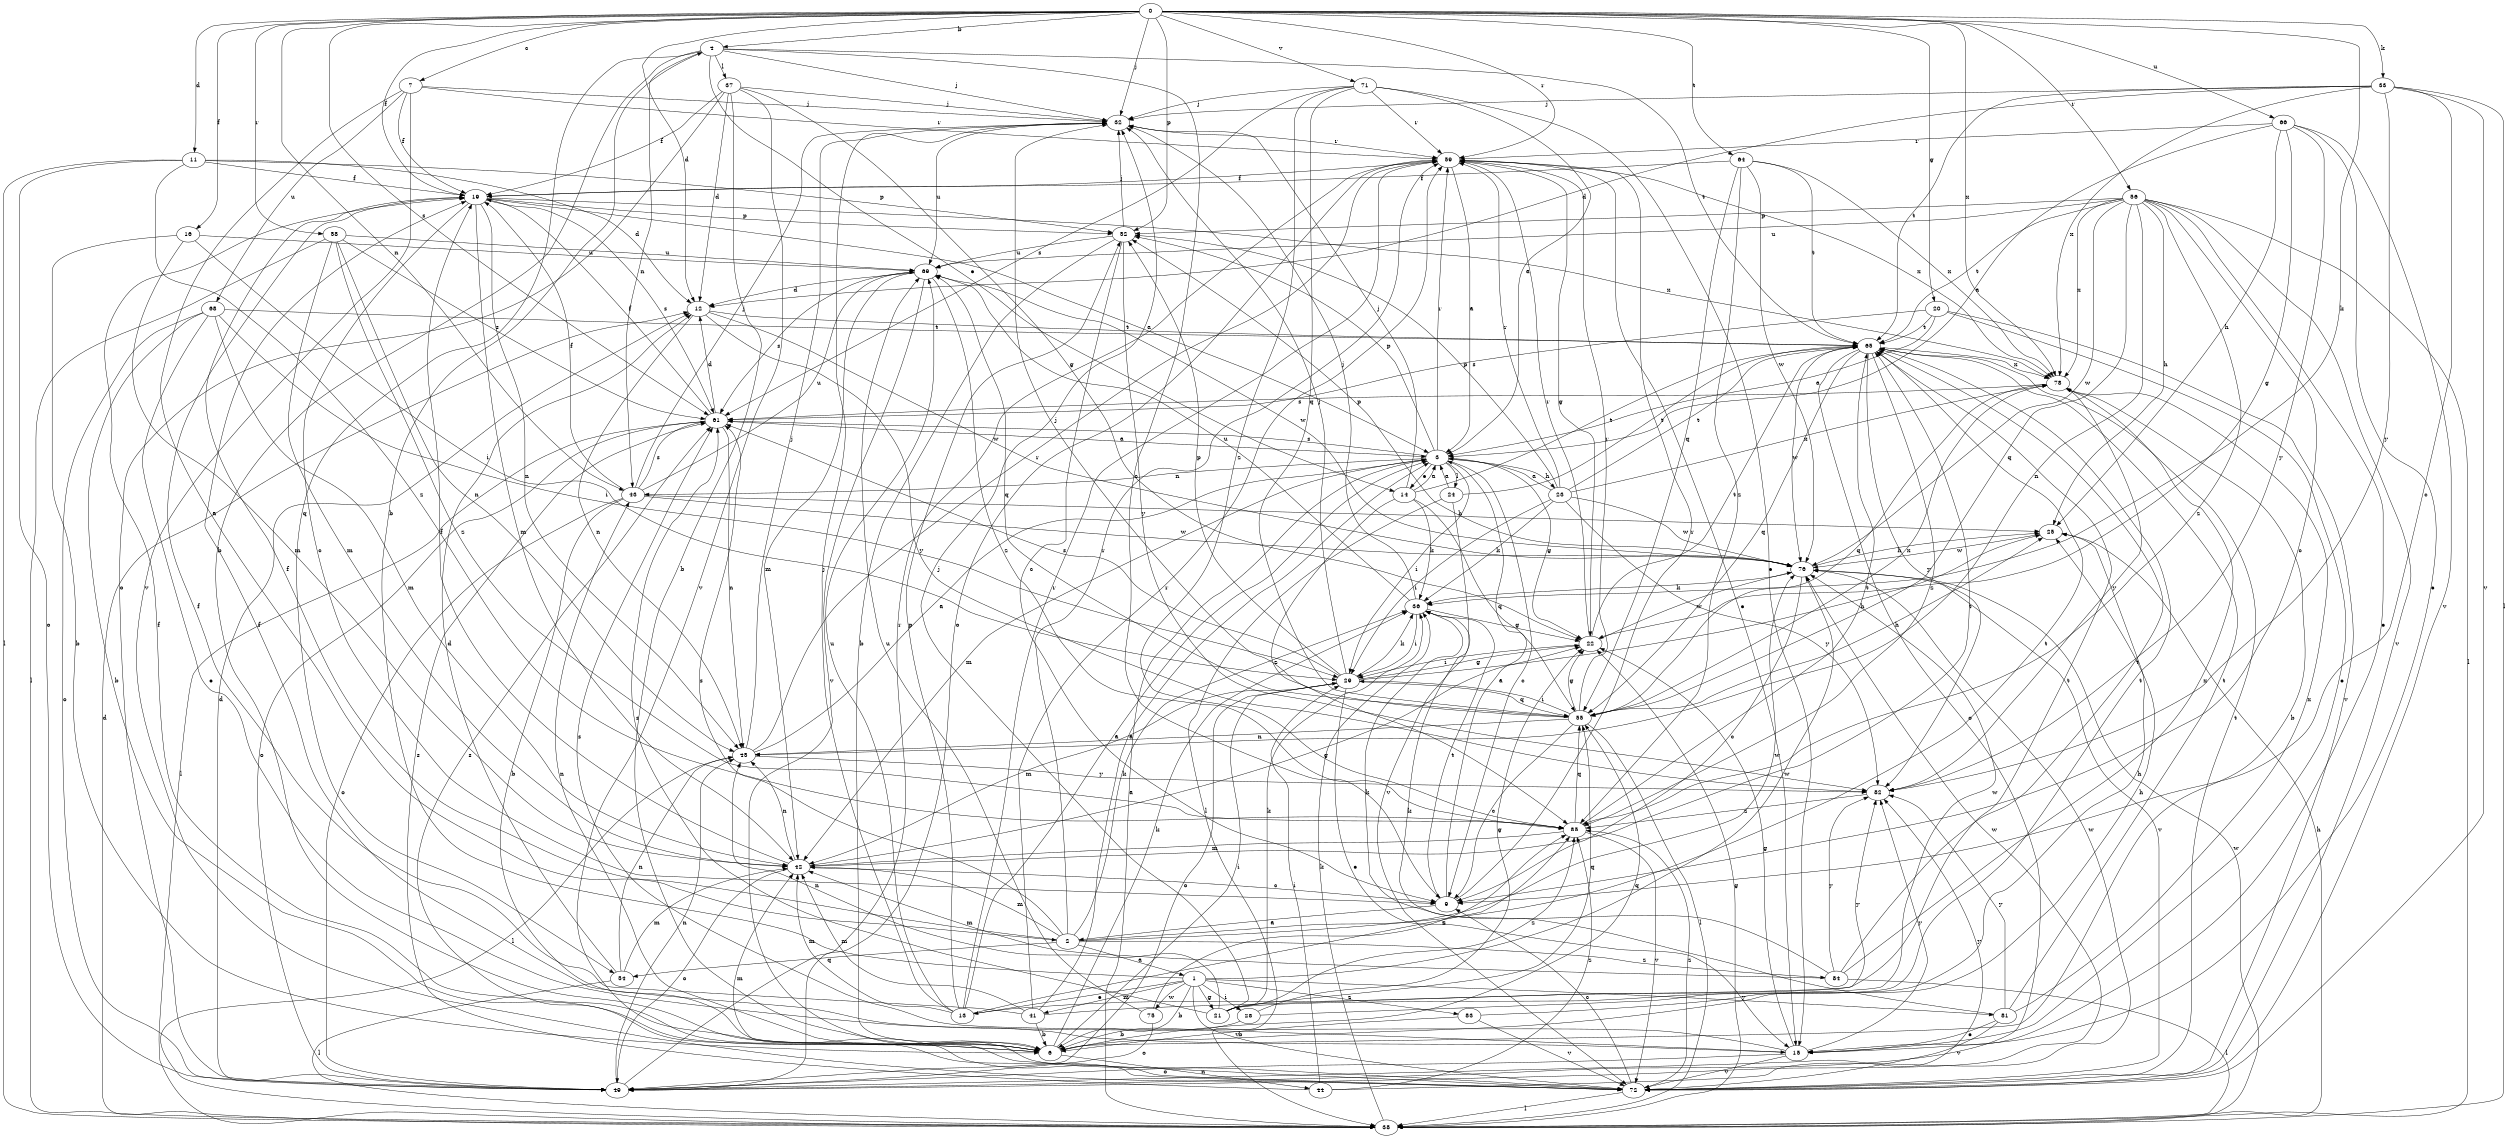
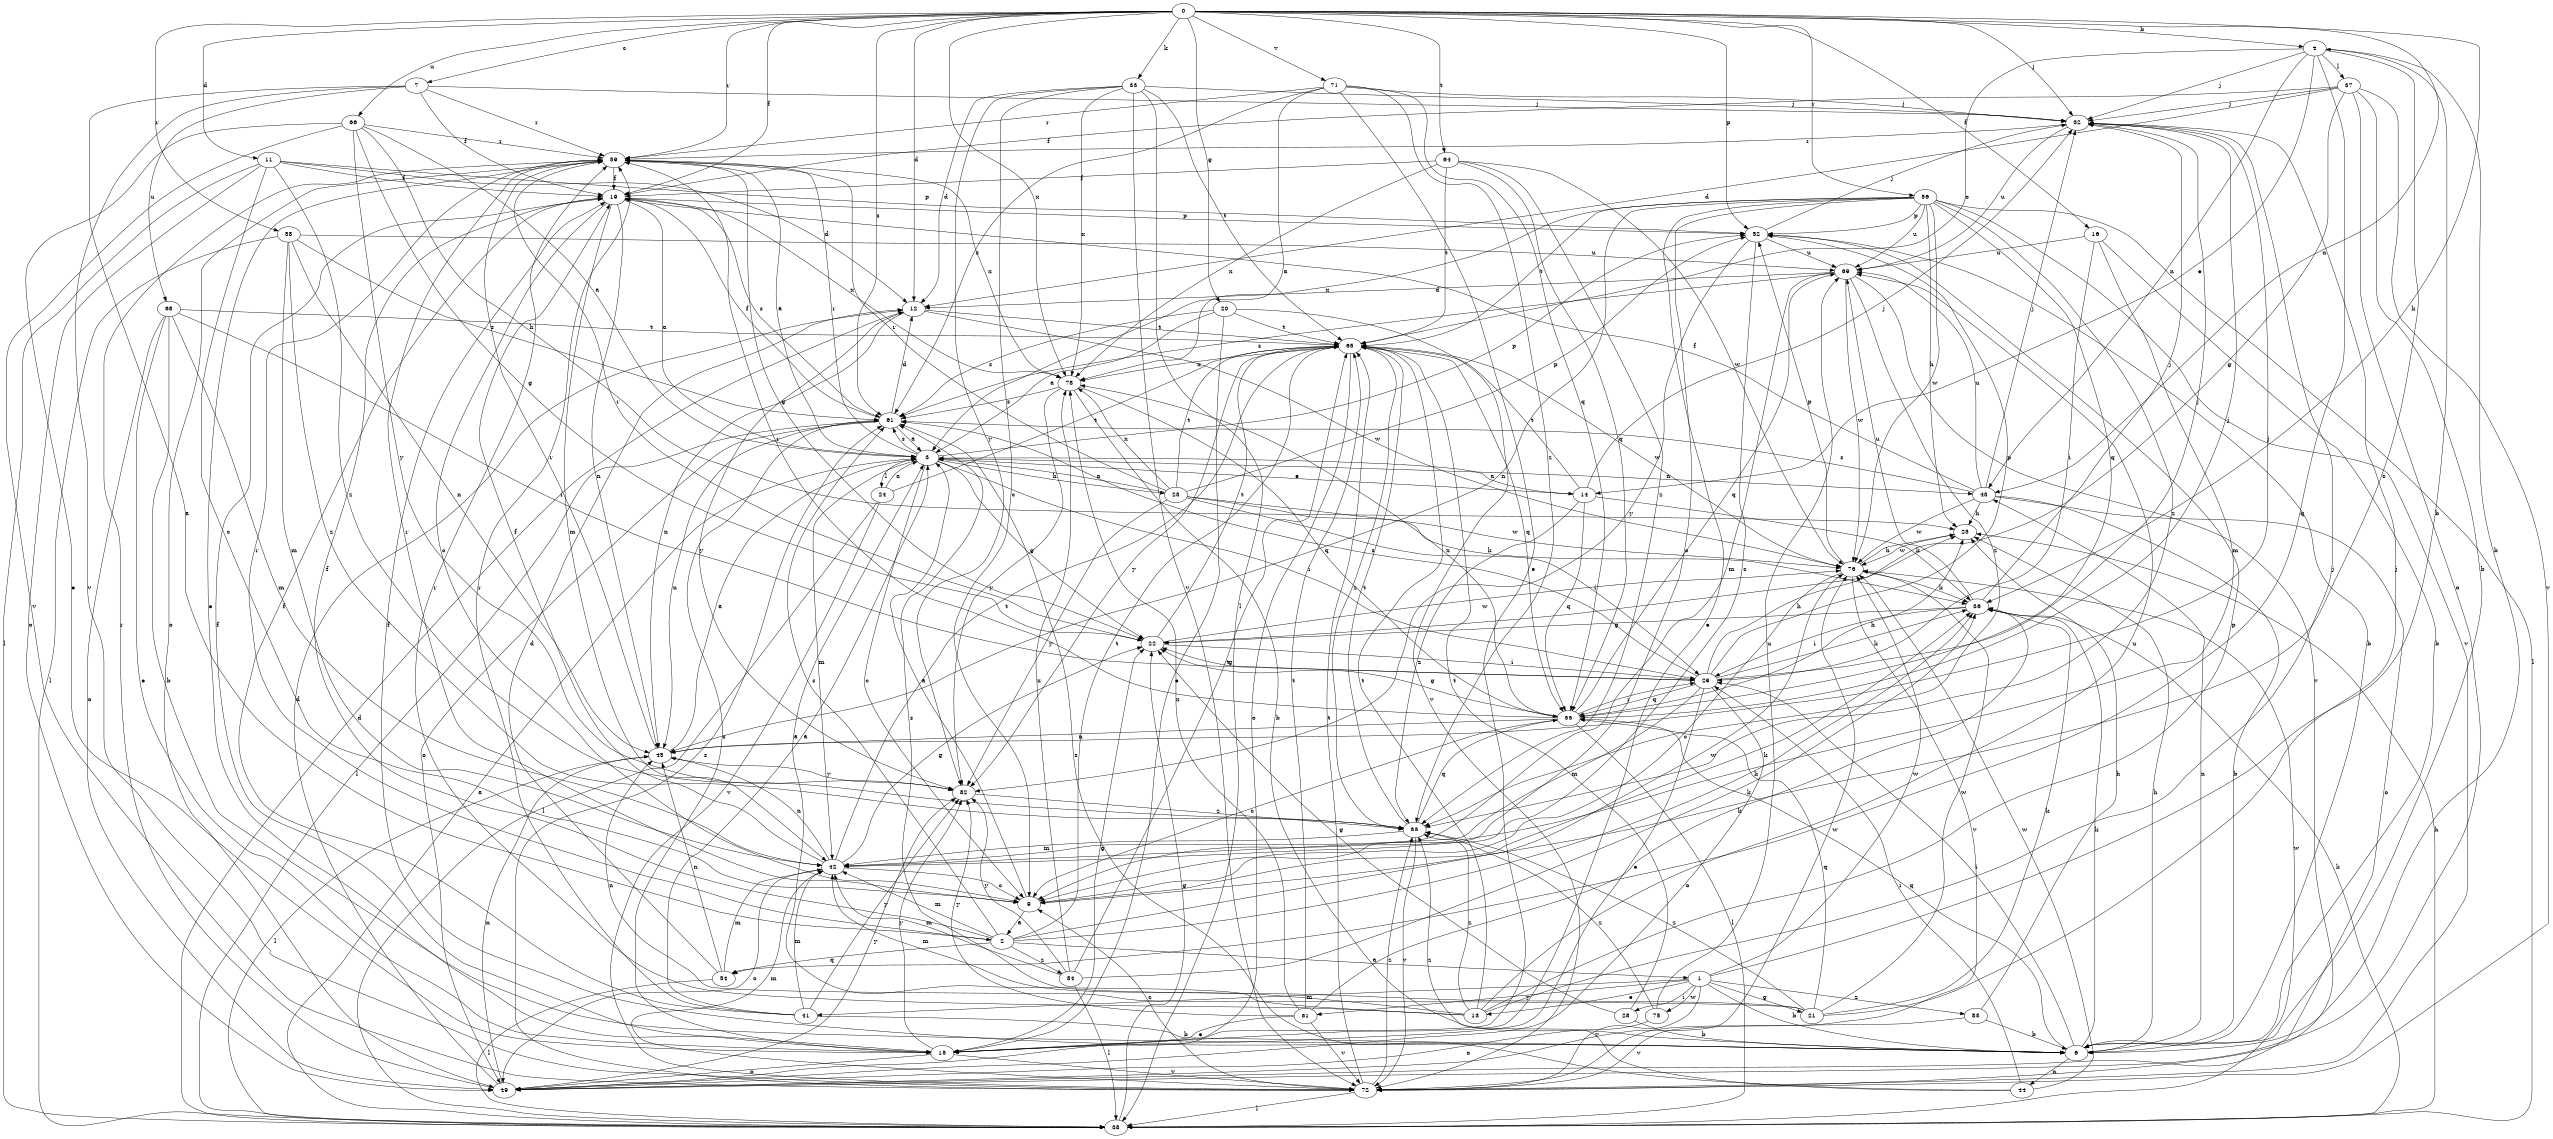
edge "4" -> "65": label "t" -> "o"
edge "11" -> "9": added, label "c"
edge "9" -> "36": label "t" -> "k"
